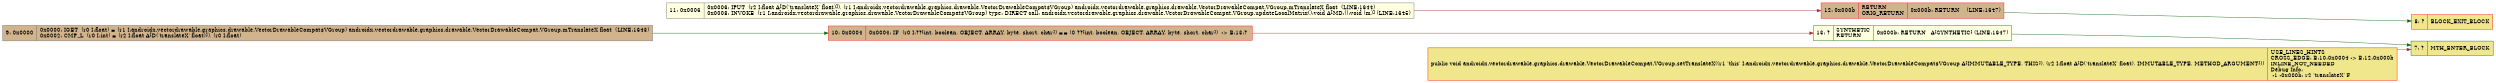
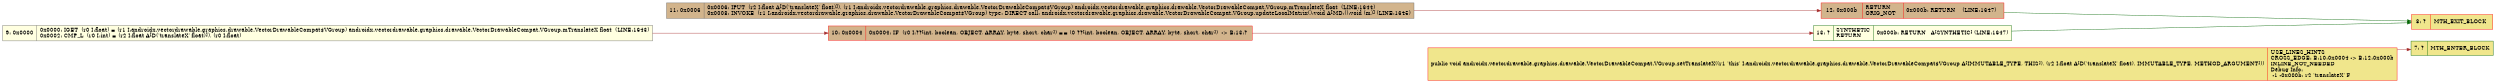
node "11: 0x0006": fillcolor lightyellow -> tan
node "12: 0x000b": text "ORIG_RETURN" -> "ORIG_NOT"
node "8: ?": text "BLOCK_EXIT_BLOCK" -> "MTH_EXIT_BLOCK"
node "9: 0x0000": fillcolor tan -> lightyellow
edge "9: 0x0000" -> "10: 0x0004": color darkgreen -> brown
edge "13: ?" -> "7: ?": now "13: ?" -> "8: ?"
